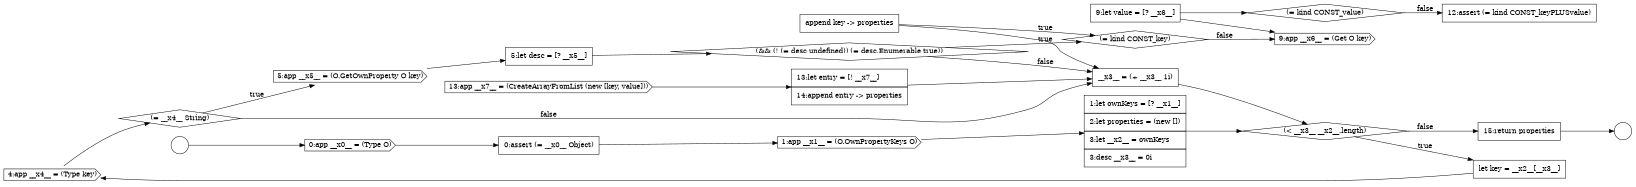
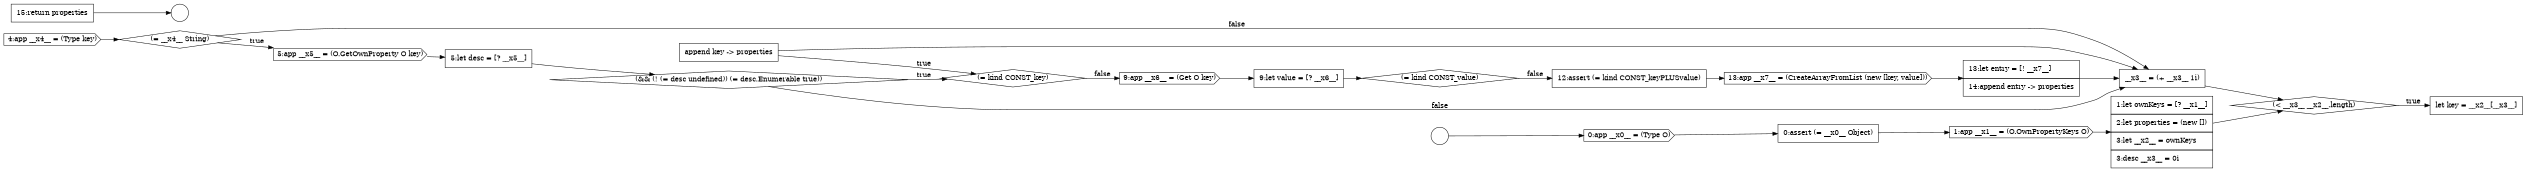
edge "9:let value = [? __x6__]" -> "9:app __x6__ = (Get O key)": reversed
edge "12:assert (= kind CONST_keyPLUSvalue)" -> "13:app __x7__ = (CreateArrayFromList (new [key, value]))": added
edge "(< __x3__ __x2__.length)" -> "15:return properties": removed, label "false"
edge "let key = __x2__[__x3__]" -> "4:app __x4__ = (Type key)": removed
